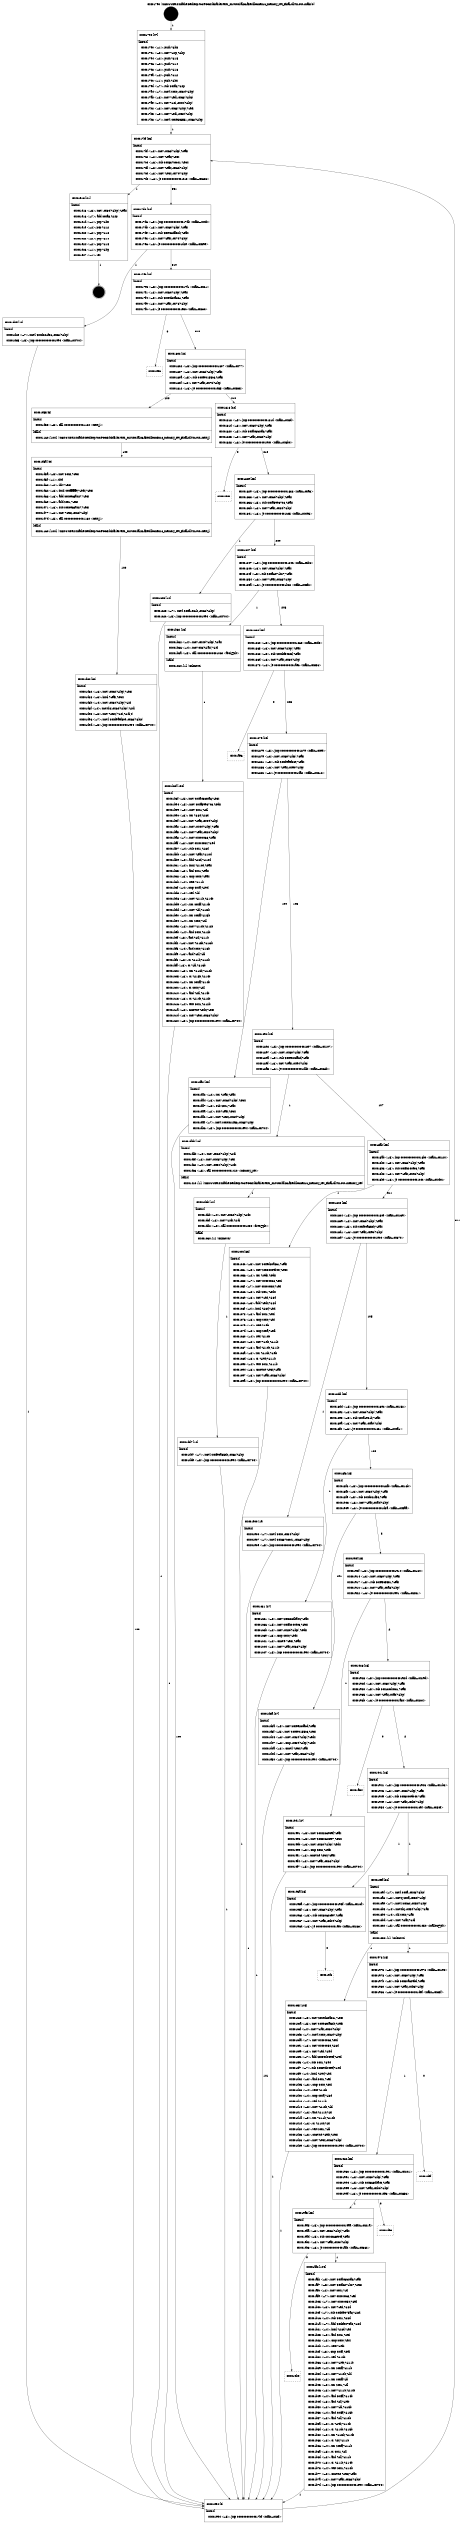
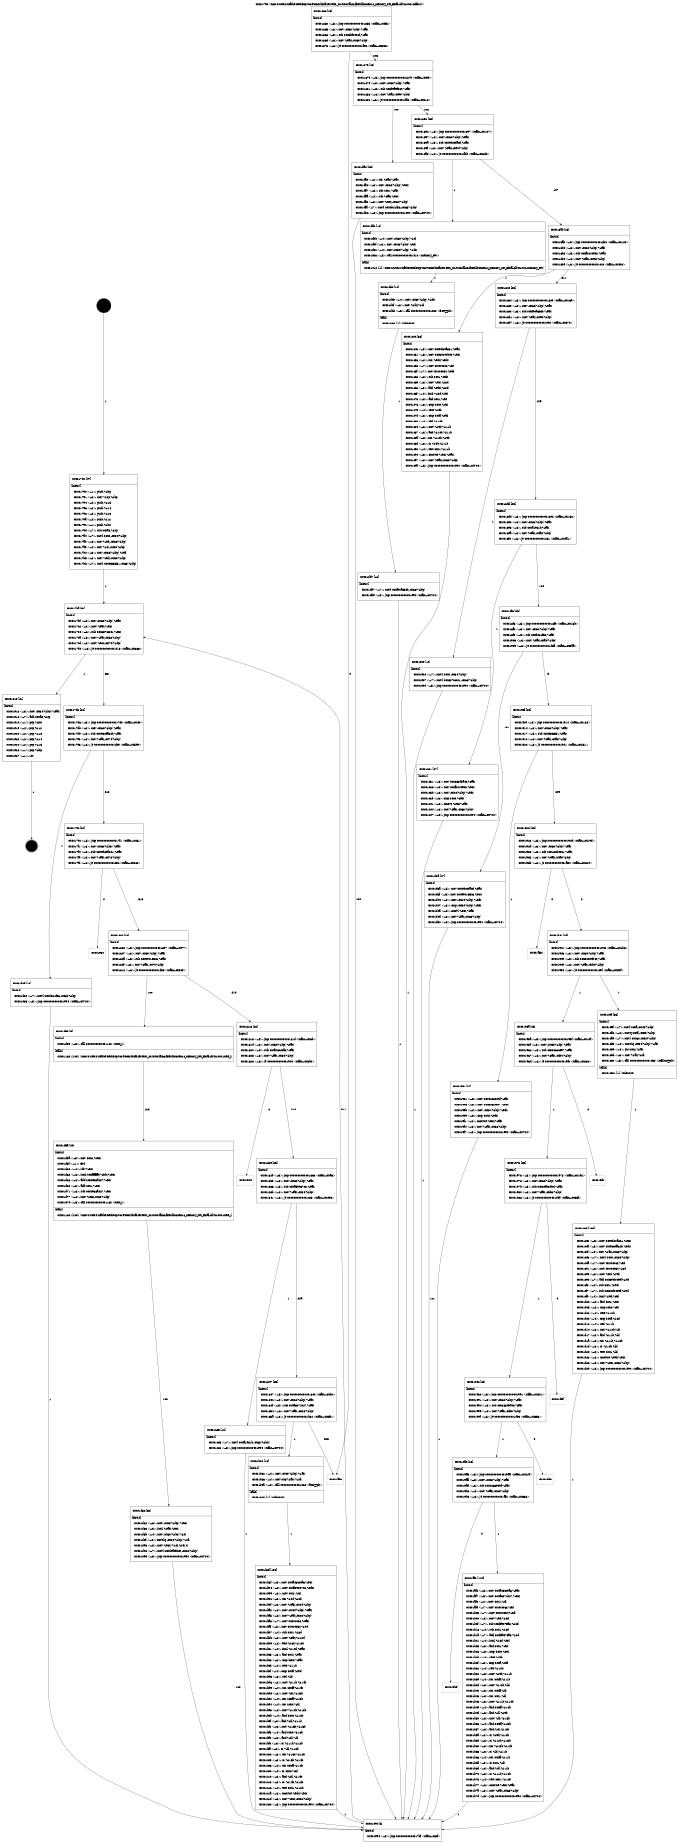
edge "0x401847 [25]" -> "0x401860 [25]": now "0x401847 [25]" -> "0x401ae6"
edge "0x40190f [25]" -> "0x401928 [25]": label " 2" -> " 209"
edge "0x401c9f [38]" -> "0x401973 [25]": now "0x40195a [25]" -> "0x401973 [25]"
